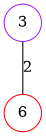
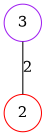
node "6": label "6" -> "2"
